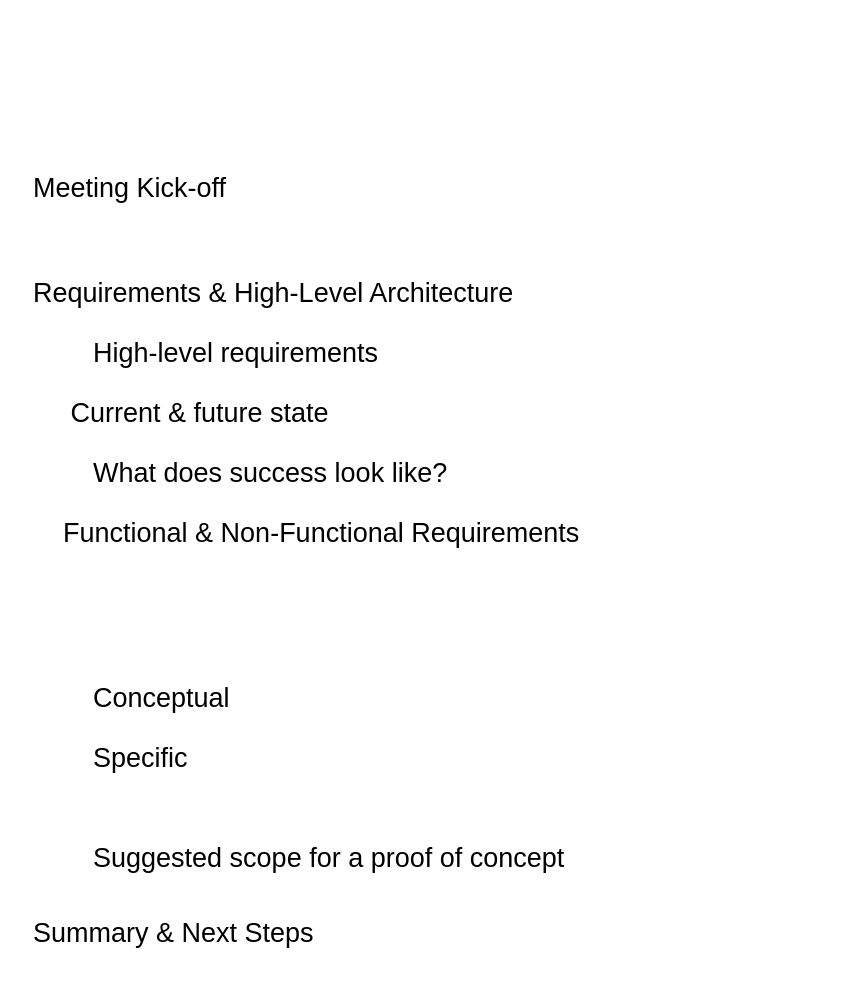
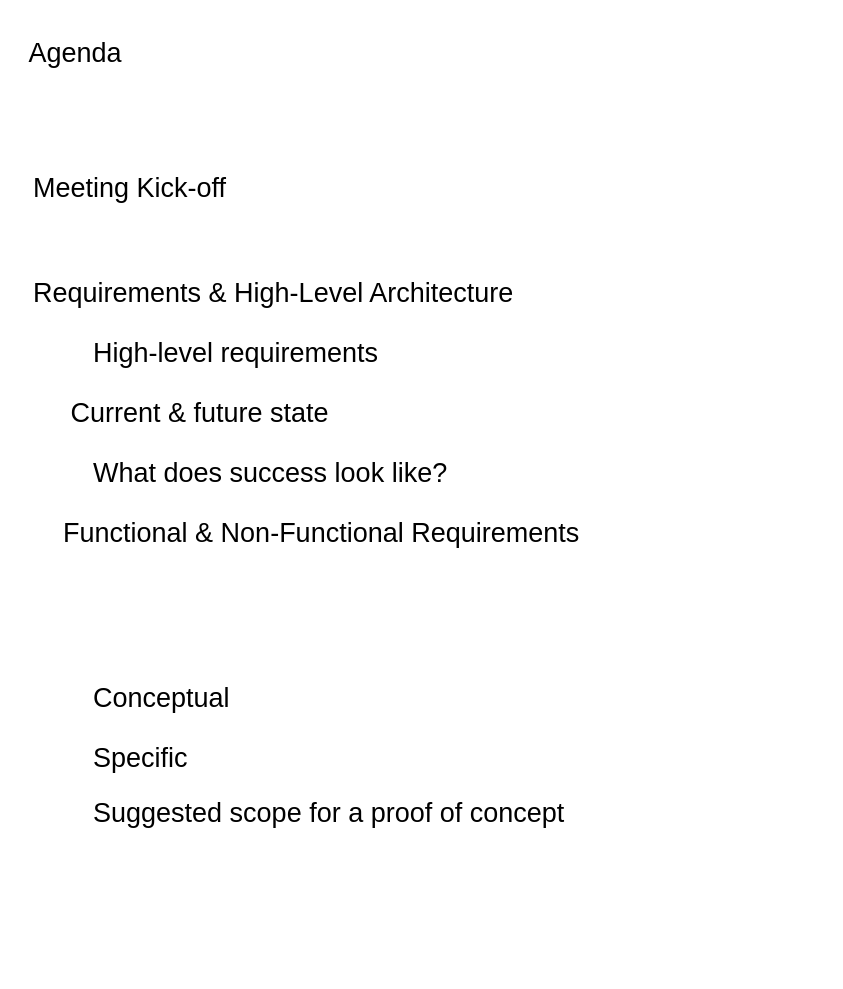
node "Agenda": added
node "Suggested scope for a proof of concept": moved (451, 859) -> (451, 814)
node "Summary & Next Steps": removed
